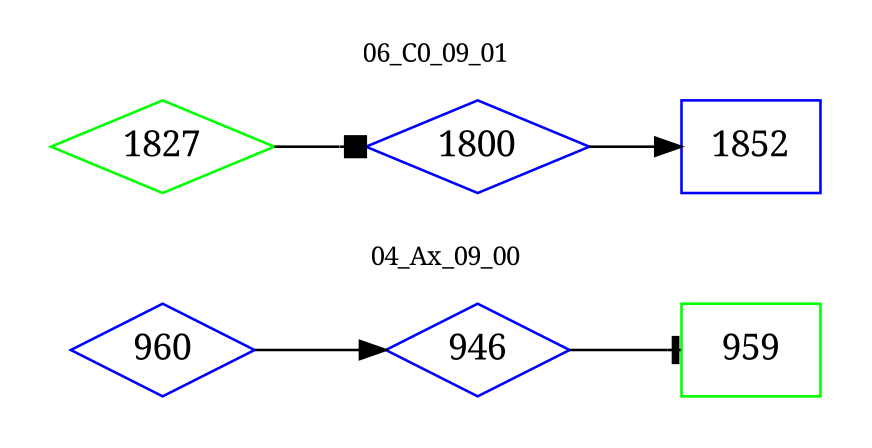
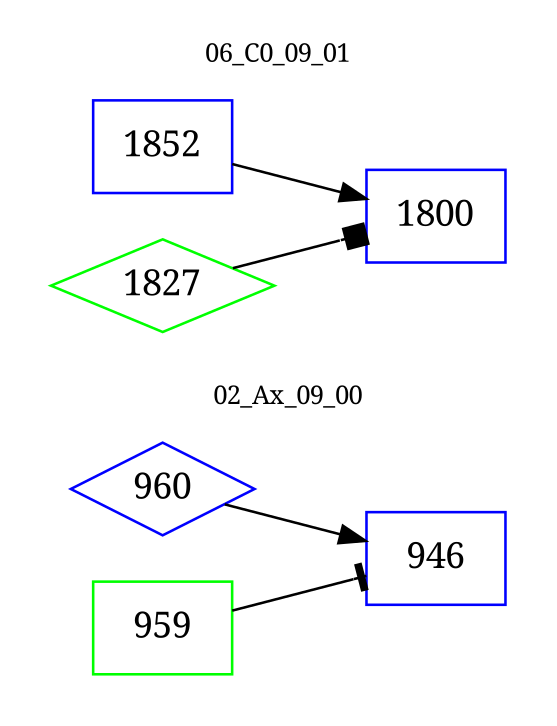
node "1800": shape diamond -> box
edge "1800" -> "1852": reversed
cluster "04_Ax_09_00": label "04_Ax_09_00" -> "02_Ax_09_00"
node "946": shape diamond -> box
edge "946" -> "959": reversed
